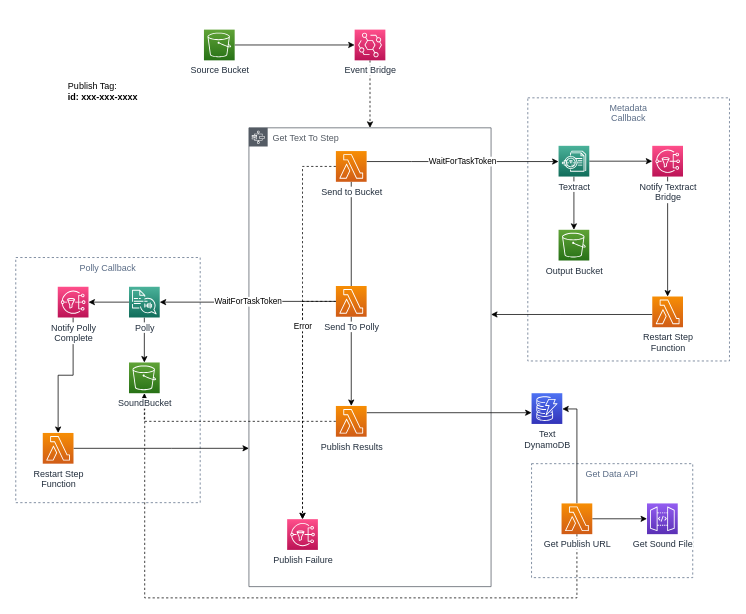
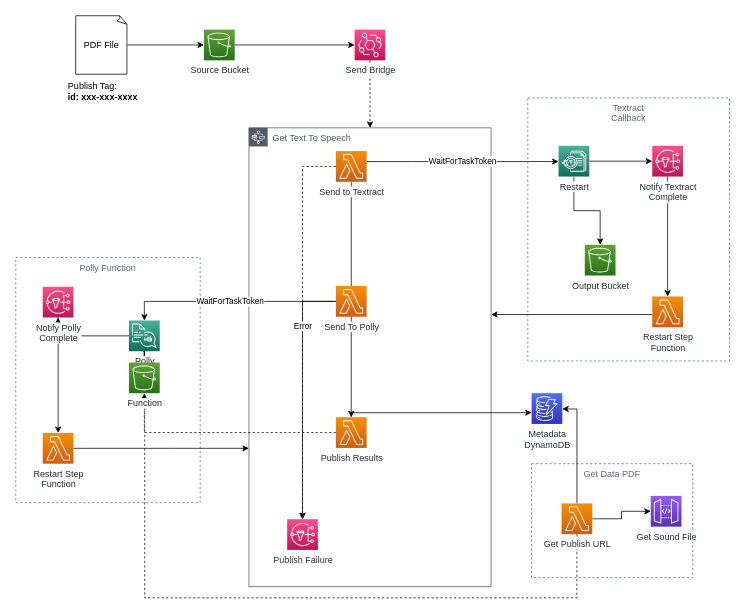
node "PDF File": added
edge "PDF File" -> "Source Bucket": added
node "Event Bridge": label "Event Bridge" -> "Send Bridge"
node "Metadata Callback": label "Metadata Callback" -> "Textract Callback"
node "Get Text To Step": label "Get Text To Step" -> "Get Text To Speech"
node "Textract": label "Textract" -> "Restart"
node "Send to Bucket": label "Send to Bucket" -> "Send to Textract"
node "Notify Textract Bridge": label "Notify Textract Bridge" -> "Notify Textract Complete"
node "Output Bucket": moved (574, 245) -> (600, 260)
node "Polly Callback": label "Polly Callback" -> "Polly Function"
node "Notify Polly Complete": moved (73, 302) -> (58, 302)
node "Polly": moved (144, 302) -> (144, 336)
node "SoundBucket": label "SoundBucket" -> "Function"
node "Publish Results": moved (351, 422) -> (351, 433)
node "Text DynamoDB": label "Text DynamoDB" -> "Metadata DynamoDB"
node "Get Data API": label "Get Data API" -> "Get Data PDF"
edge "Send To Polly" -> "Publish Failure": style dashed -> solid
node "Get Sound File": moved (662, 519) -> (666, 512)
